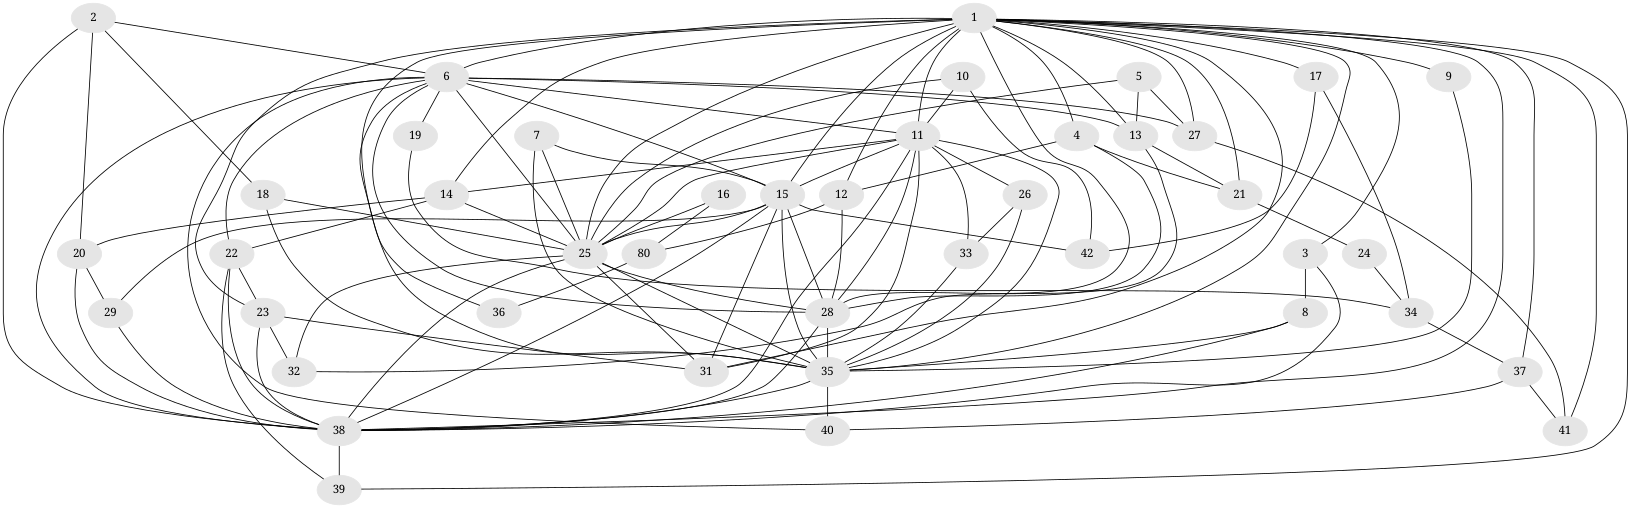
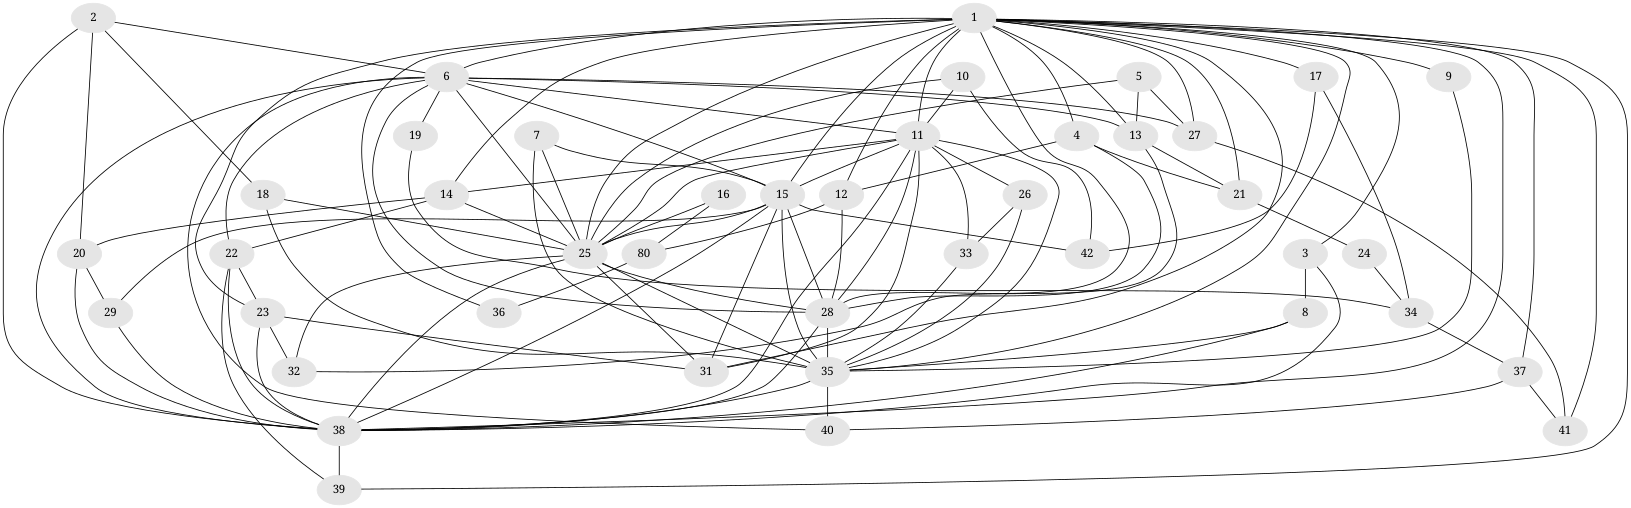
edge "6" -- "35": removed
